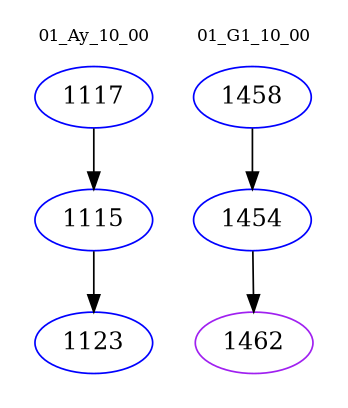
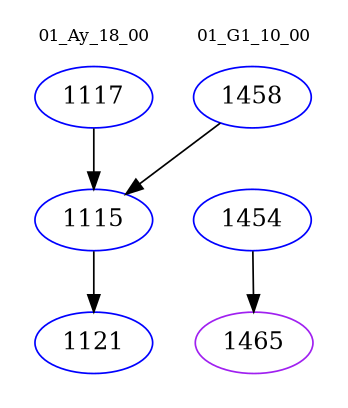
cluster "01_Ay_10_00": label "01_Ay_10_00" -> "01_Ay_18_00"
edge "1458" -> "1454": now "1458" -> "1115"
node "1123": label "1123" -> "1121"
node "1462": label "1462" -> "1465"
